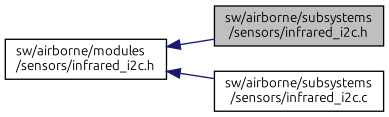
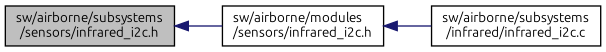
edge "sw/airborne/subsystems /sensors/infrared_i2c.h" -> "sw/airborne/modules /sensors/infrared_i2c.h": reversed
node "sw/airborne/subsystems /sensors/infrared_i2c.c": label "sw/airborne/subsystems /sensors/infrared_i2c.c" -> "sw/airborne/subsystems /infrared/infrared_i2c.c"
